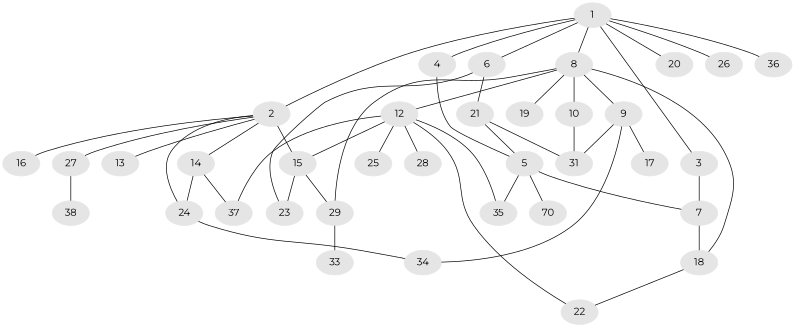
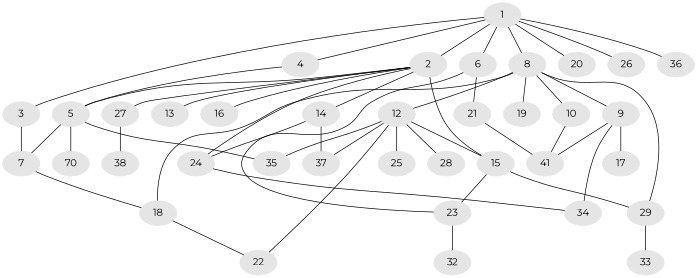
edge "21" -- "5": now "2" -- "5"
node "31": label "31" -> "41"
node "32": added
